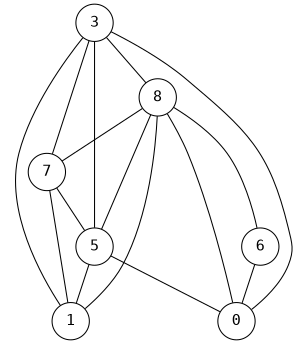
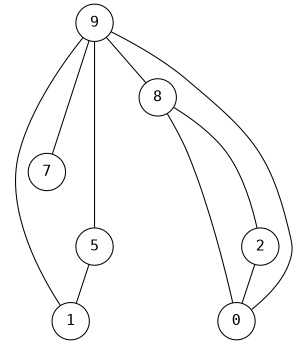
node "3": label "3" -> "9"
edge "8" -- "7": removed
edge "8" -- "5": removed
edge "7" -- "5": removed
edge "8" -- "1": removed
edge "7" -- "1": removed
node "6": label "6" -> "2"
edge "5" -- "0": removed
